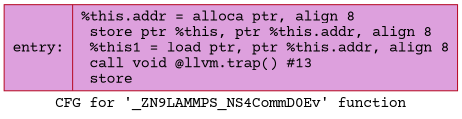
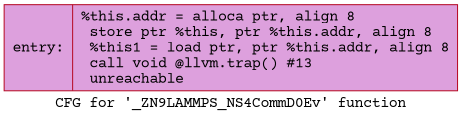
node "entry:": text "store" -> "unreachable"
